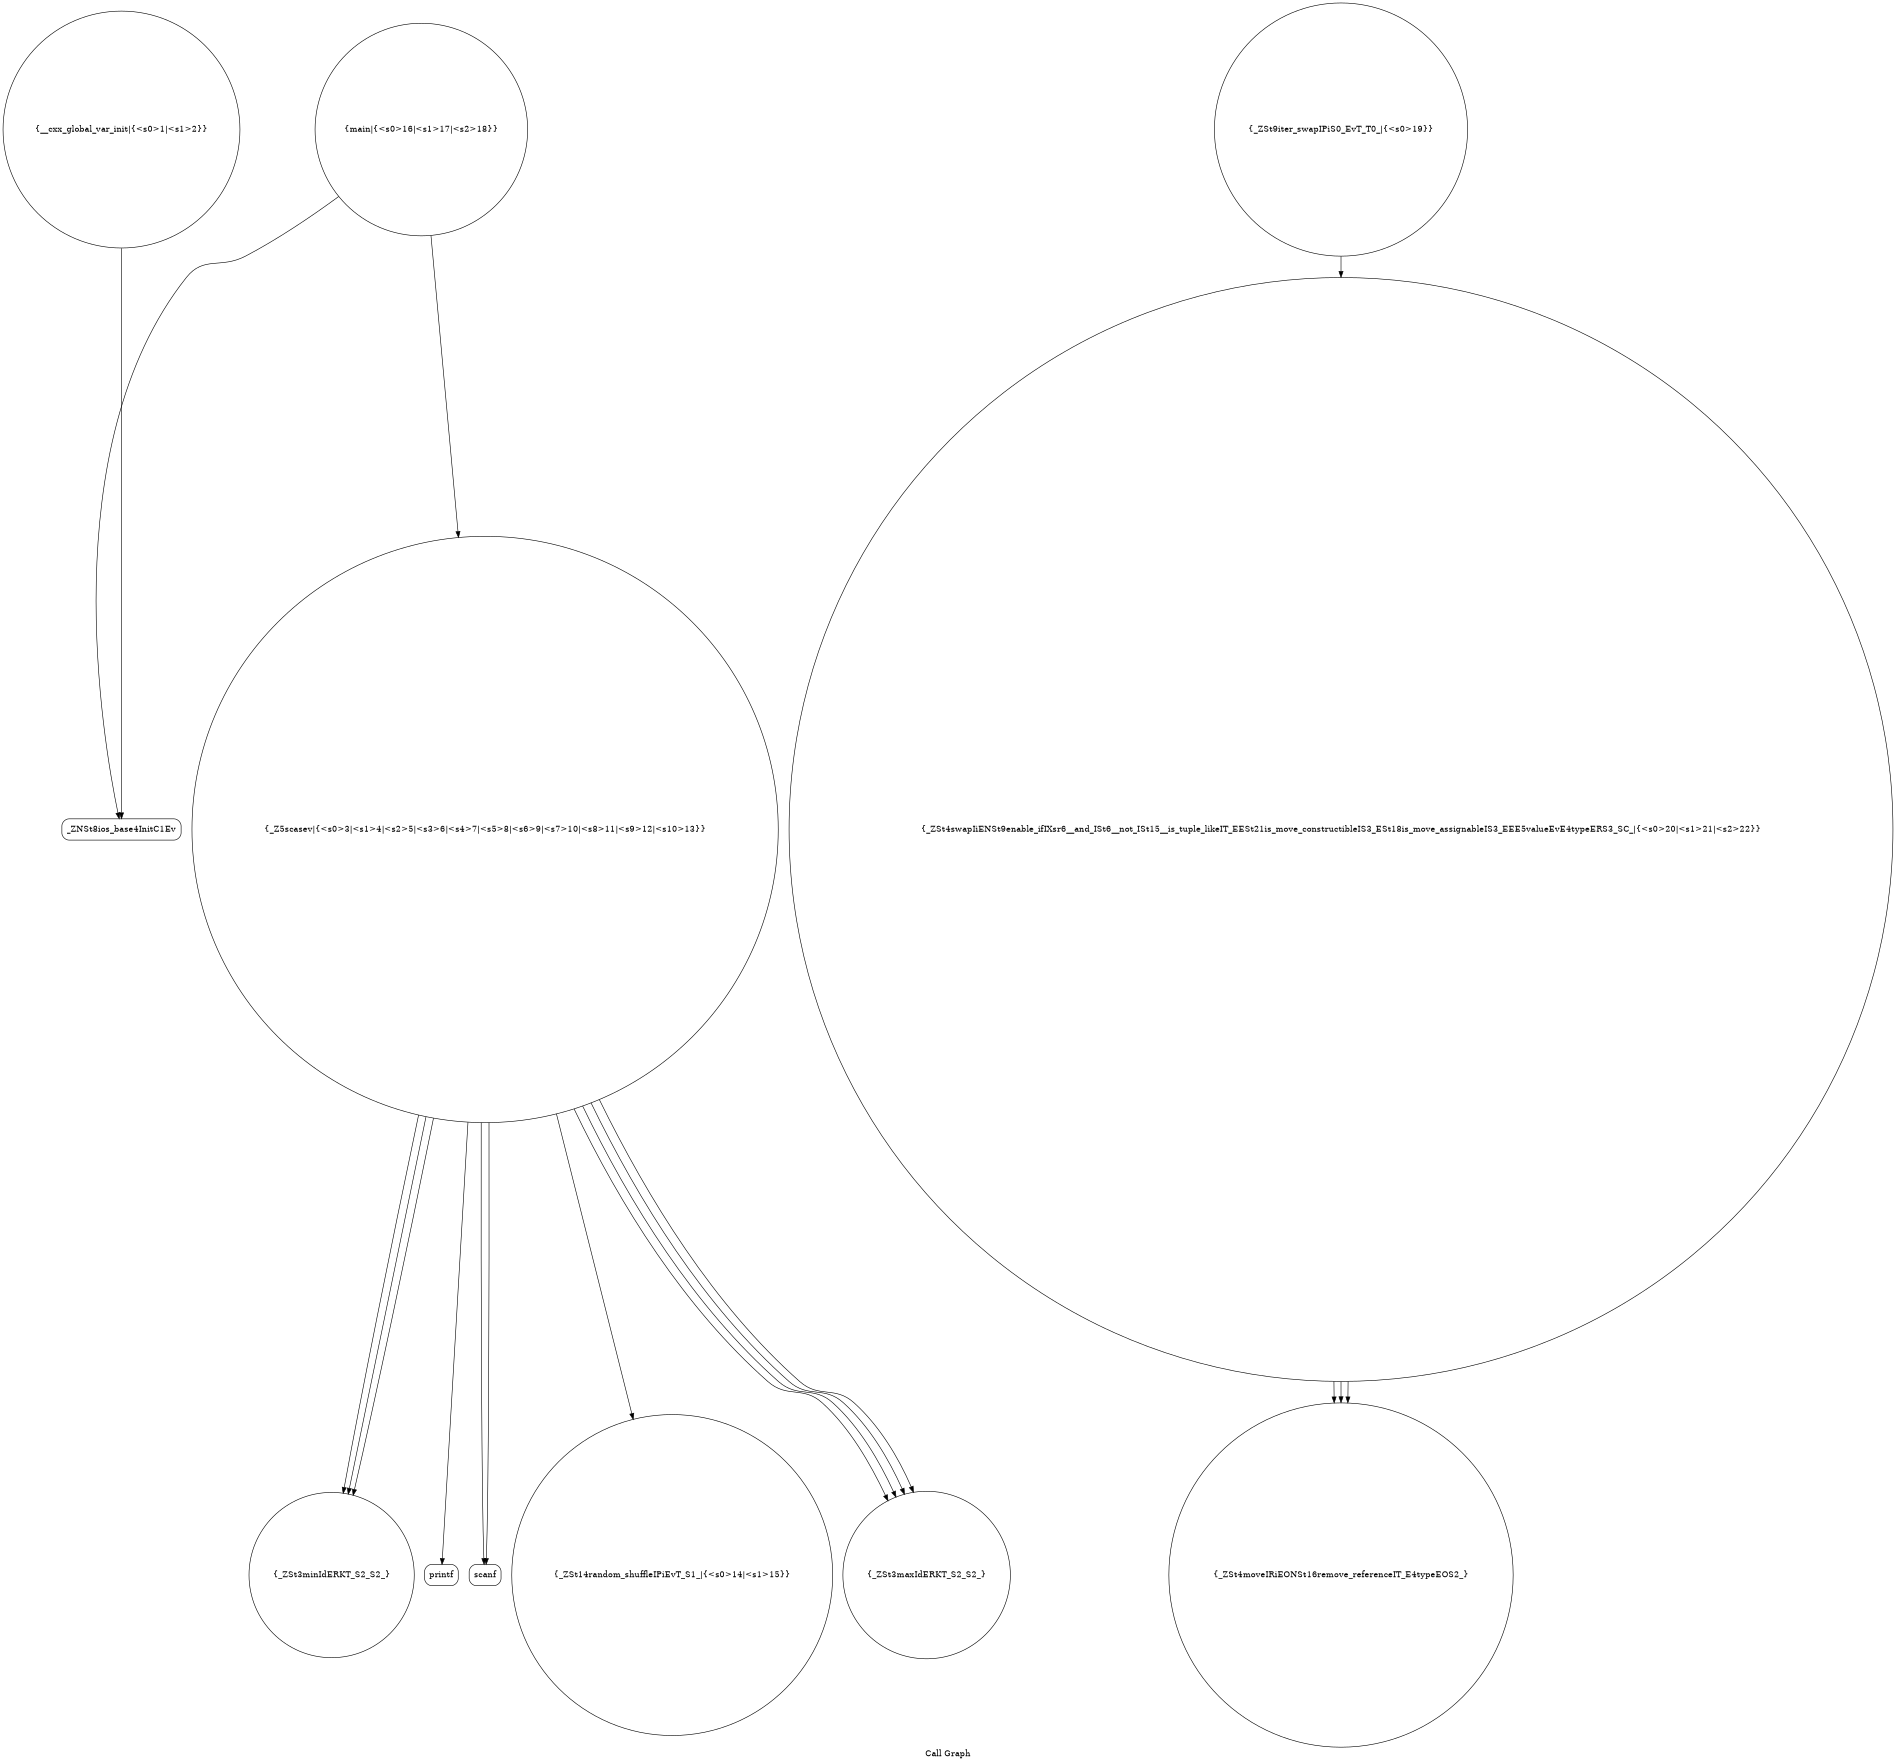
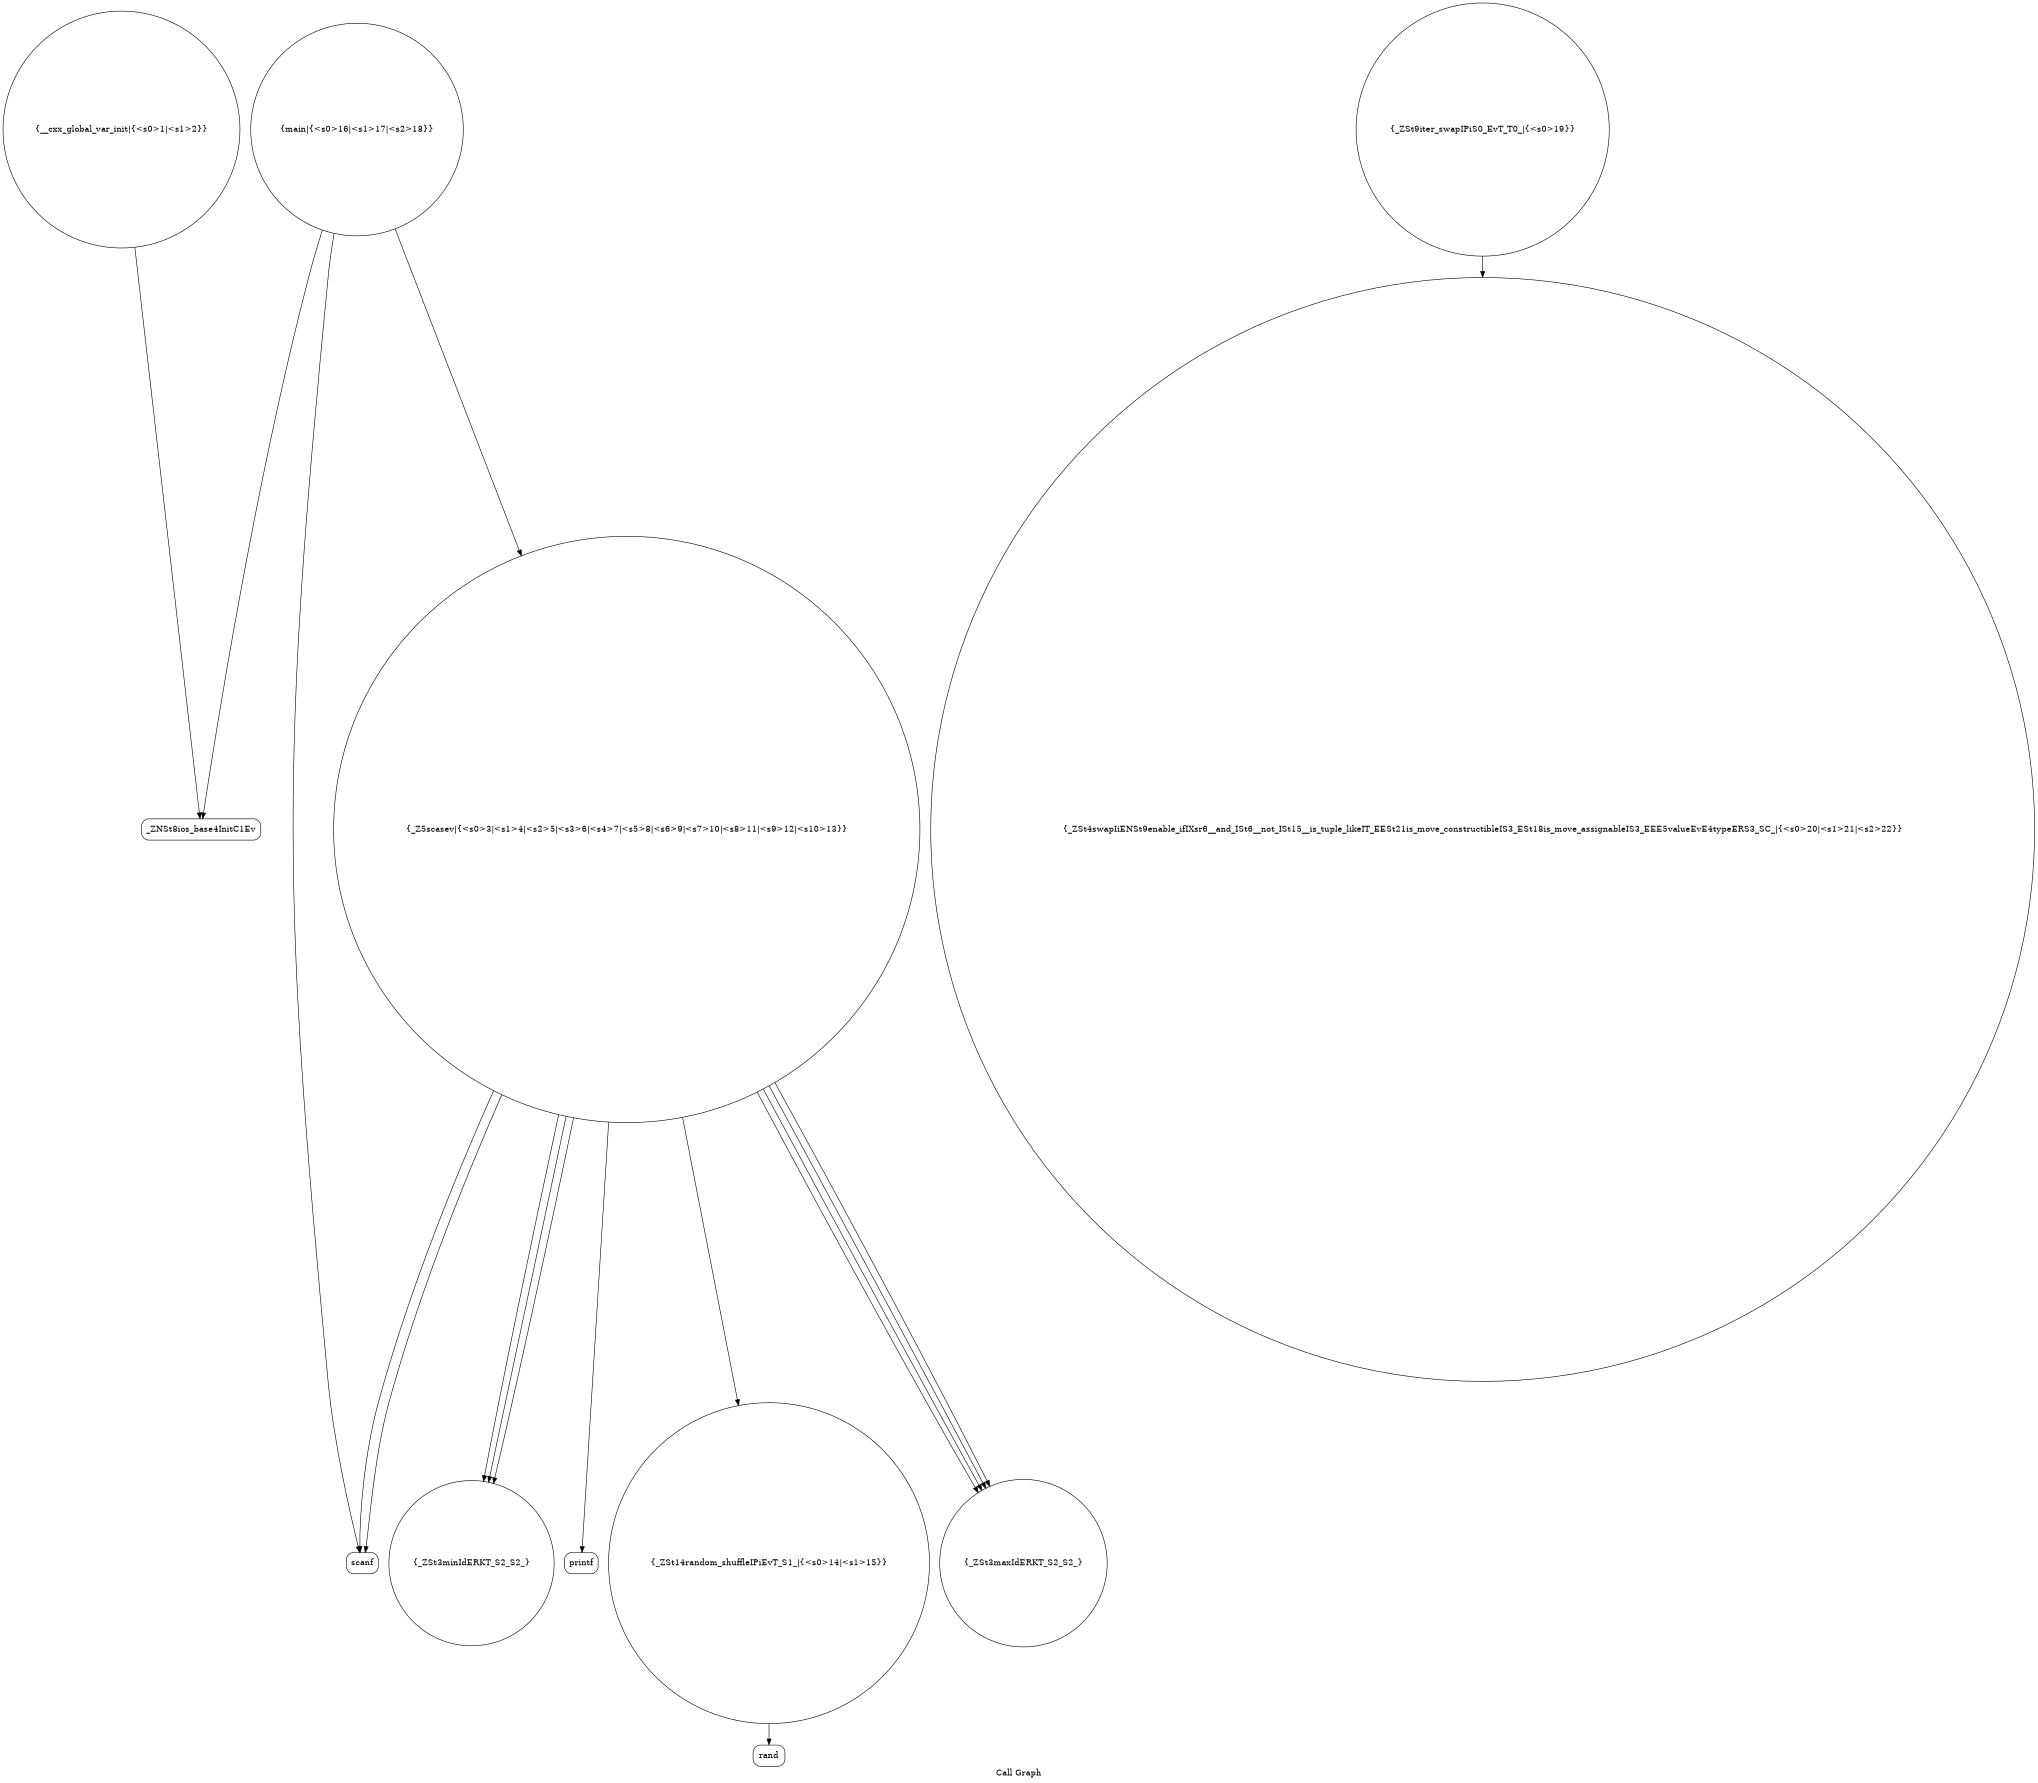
edge "{main|{<s0>16|<s1>17|<s2>18}}" -> "scanf": added
node "{_ZSt4moveIRiEONSt16remove_referenceIT_E4typeEOS2_}": removed
node "rand": added
